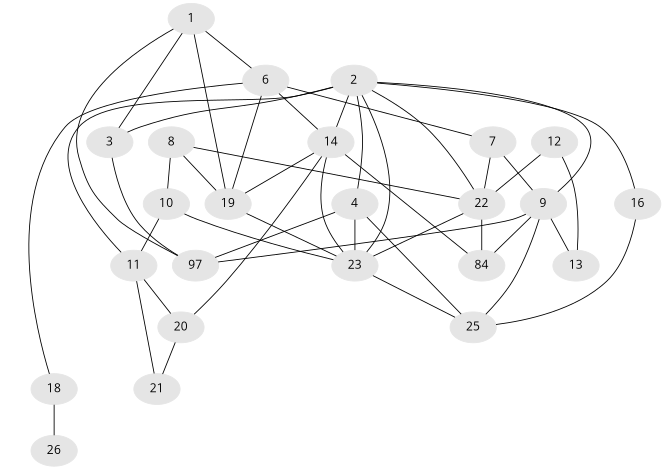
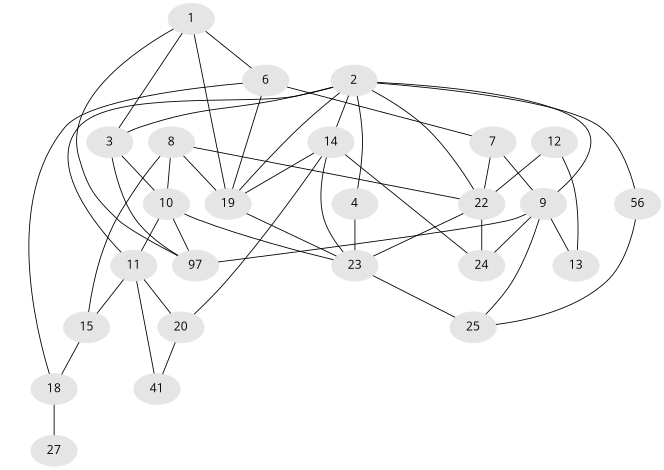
edge "6" -- "14": removed
edge "3" -- "10": added
edge "2" -- "23": now "2" -- "19"
node "16": label "16" -> "56"
edge "4" -- "97": now "10" -- "97"
edge "4" -- "25": removed
node "84": label "84" -> "24"
node "15": added
node "21": label "21" -> "41"
node "26": label "26" -> "27"
